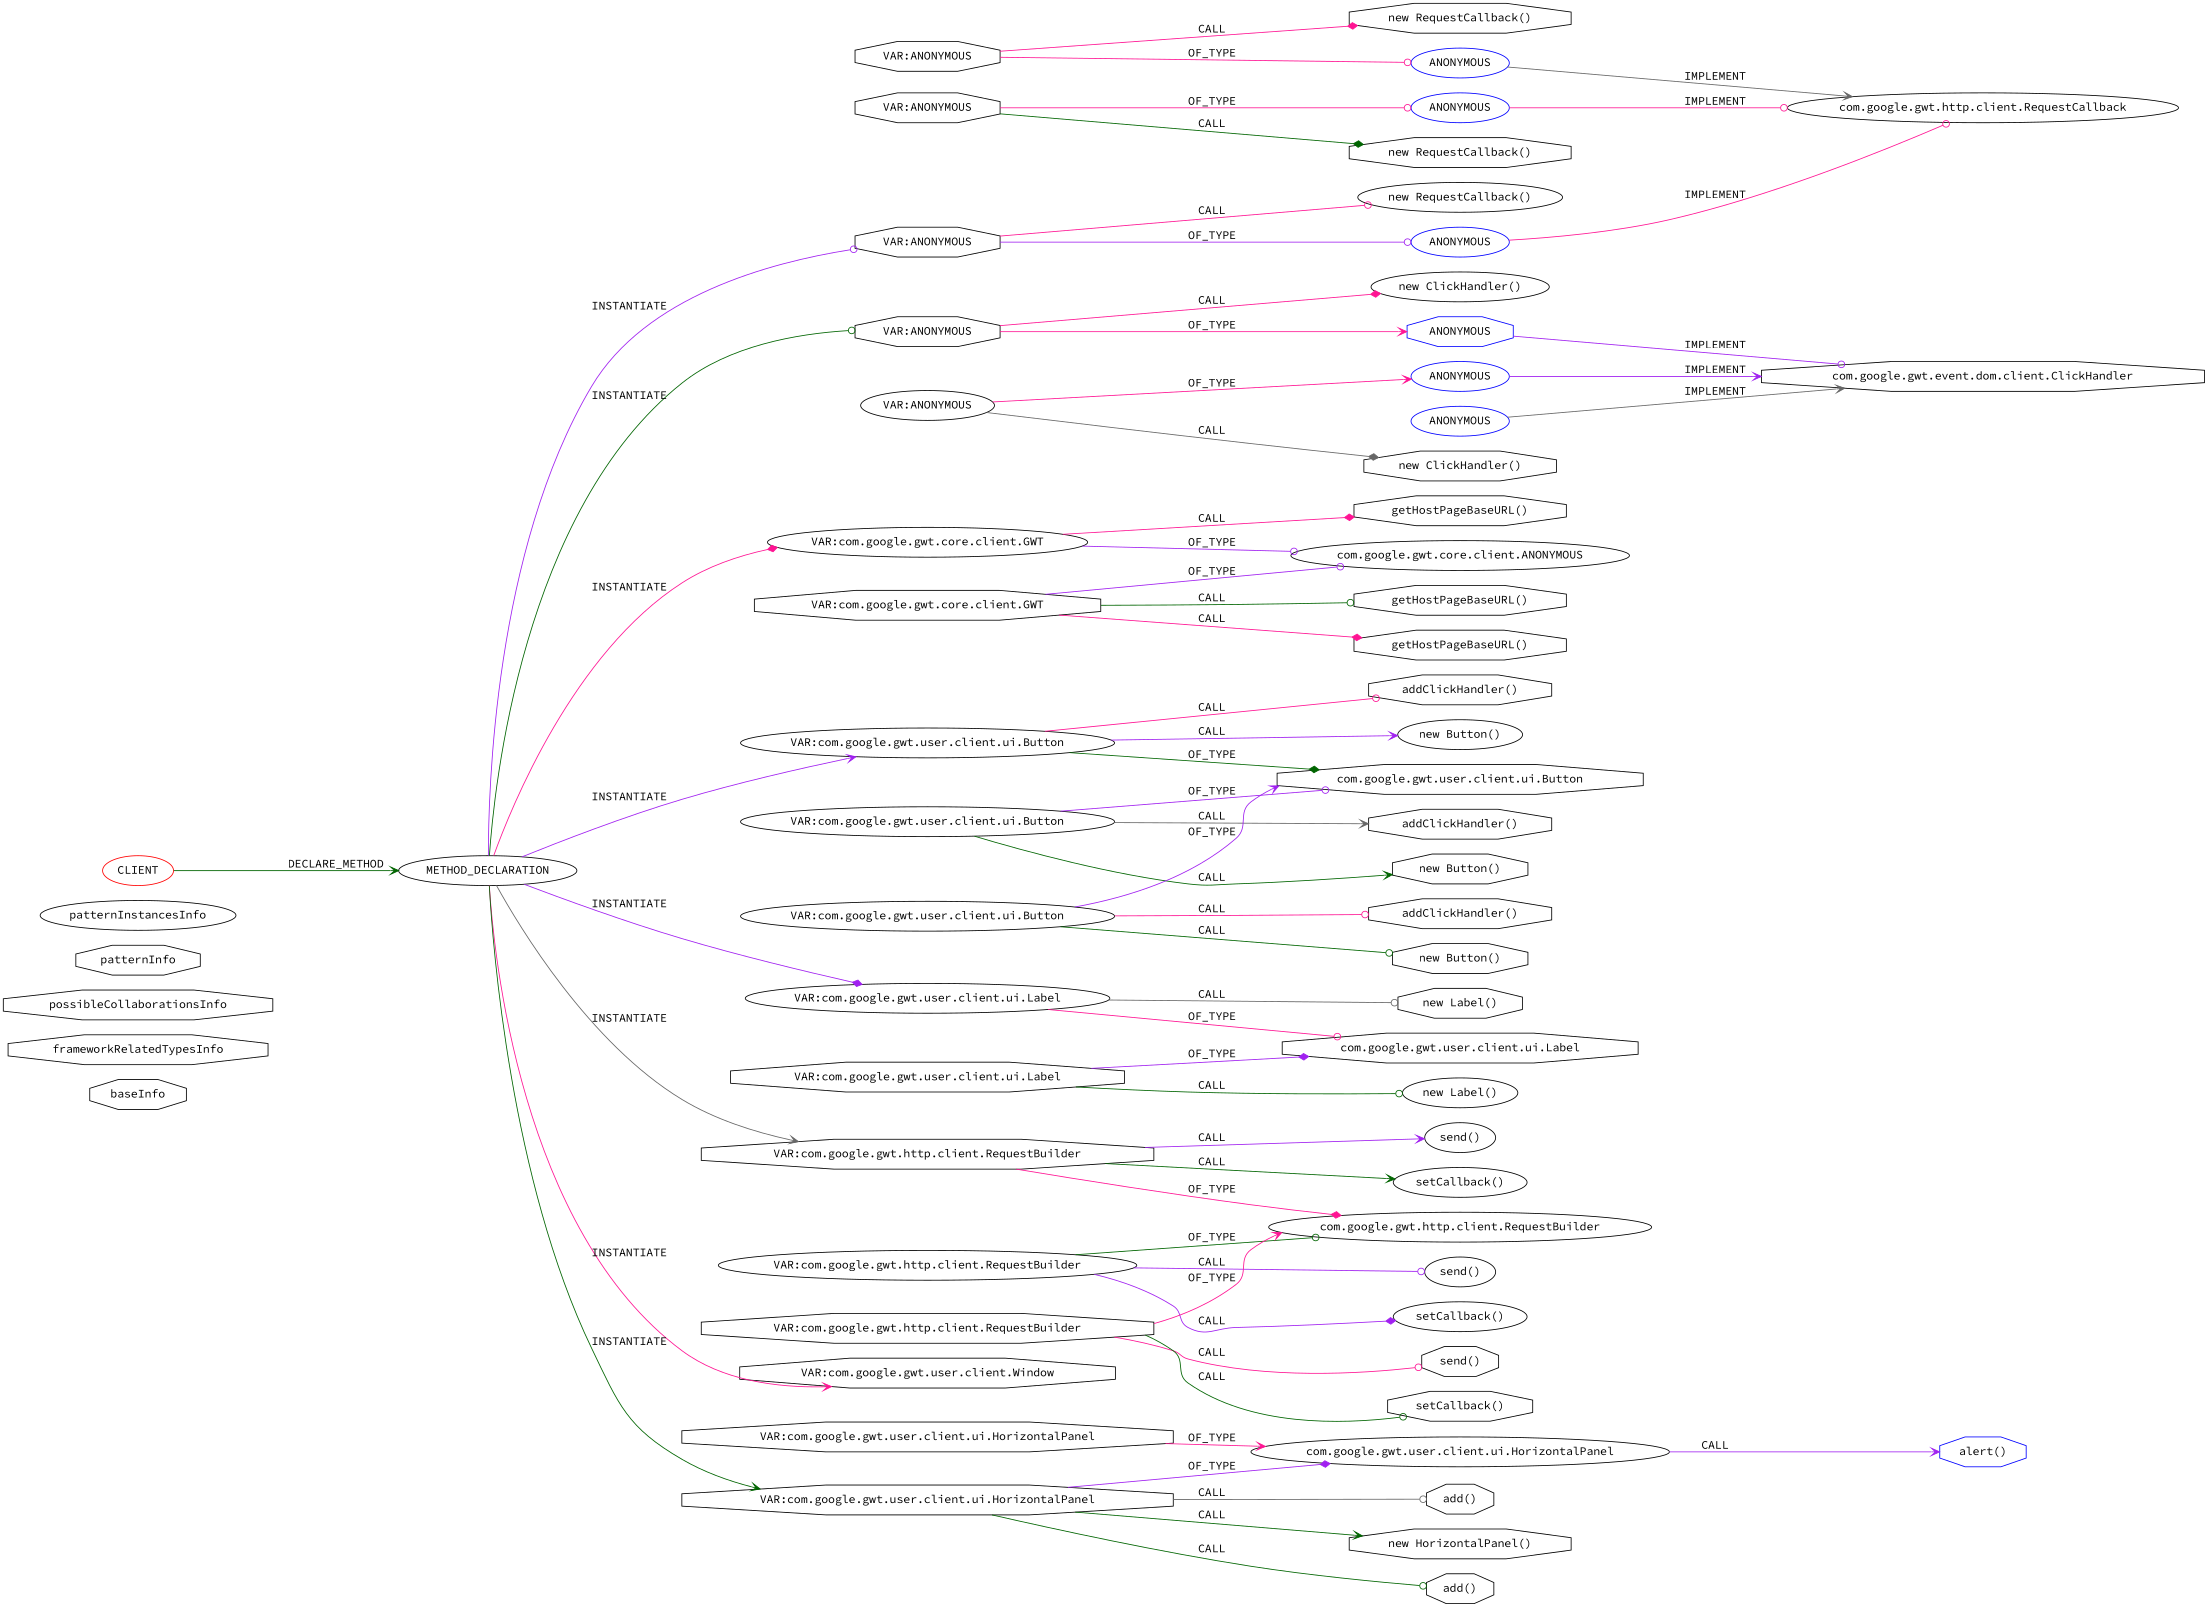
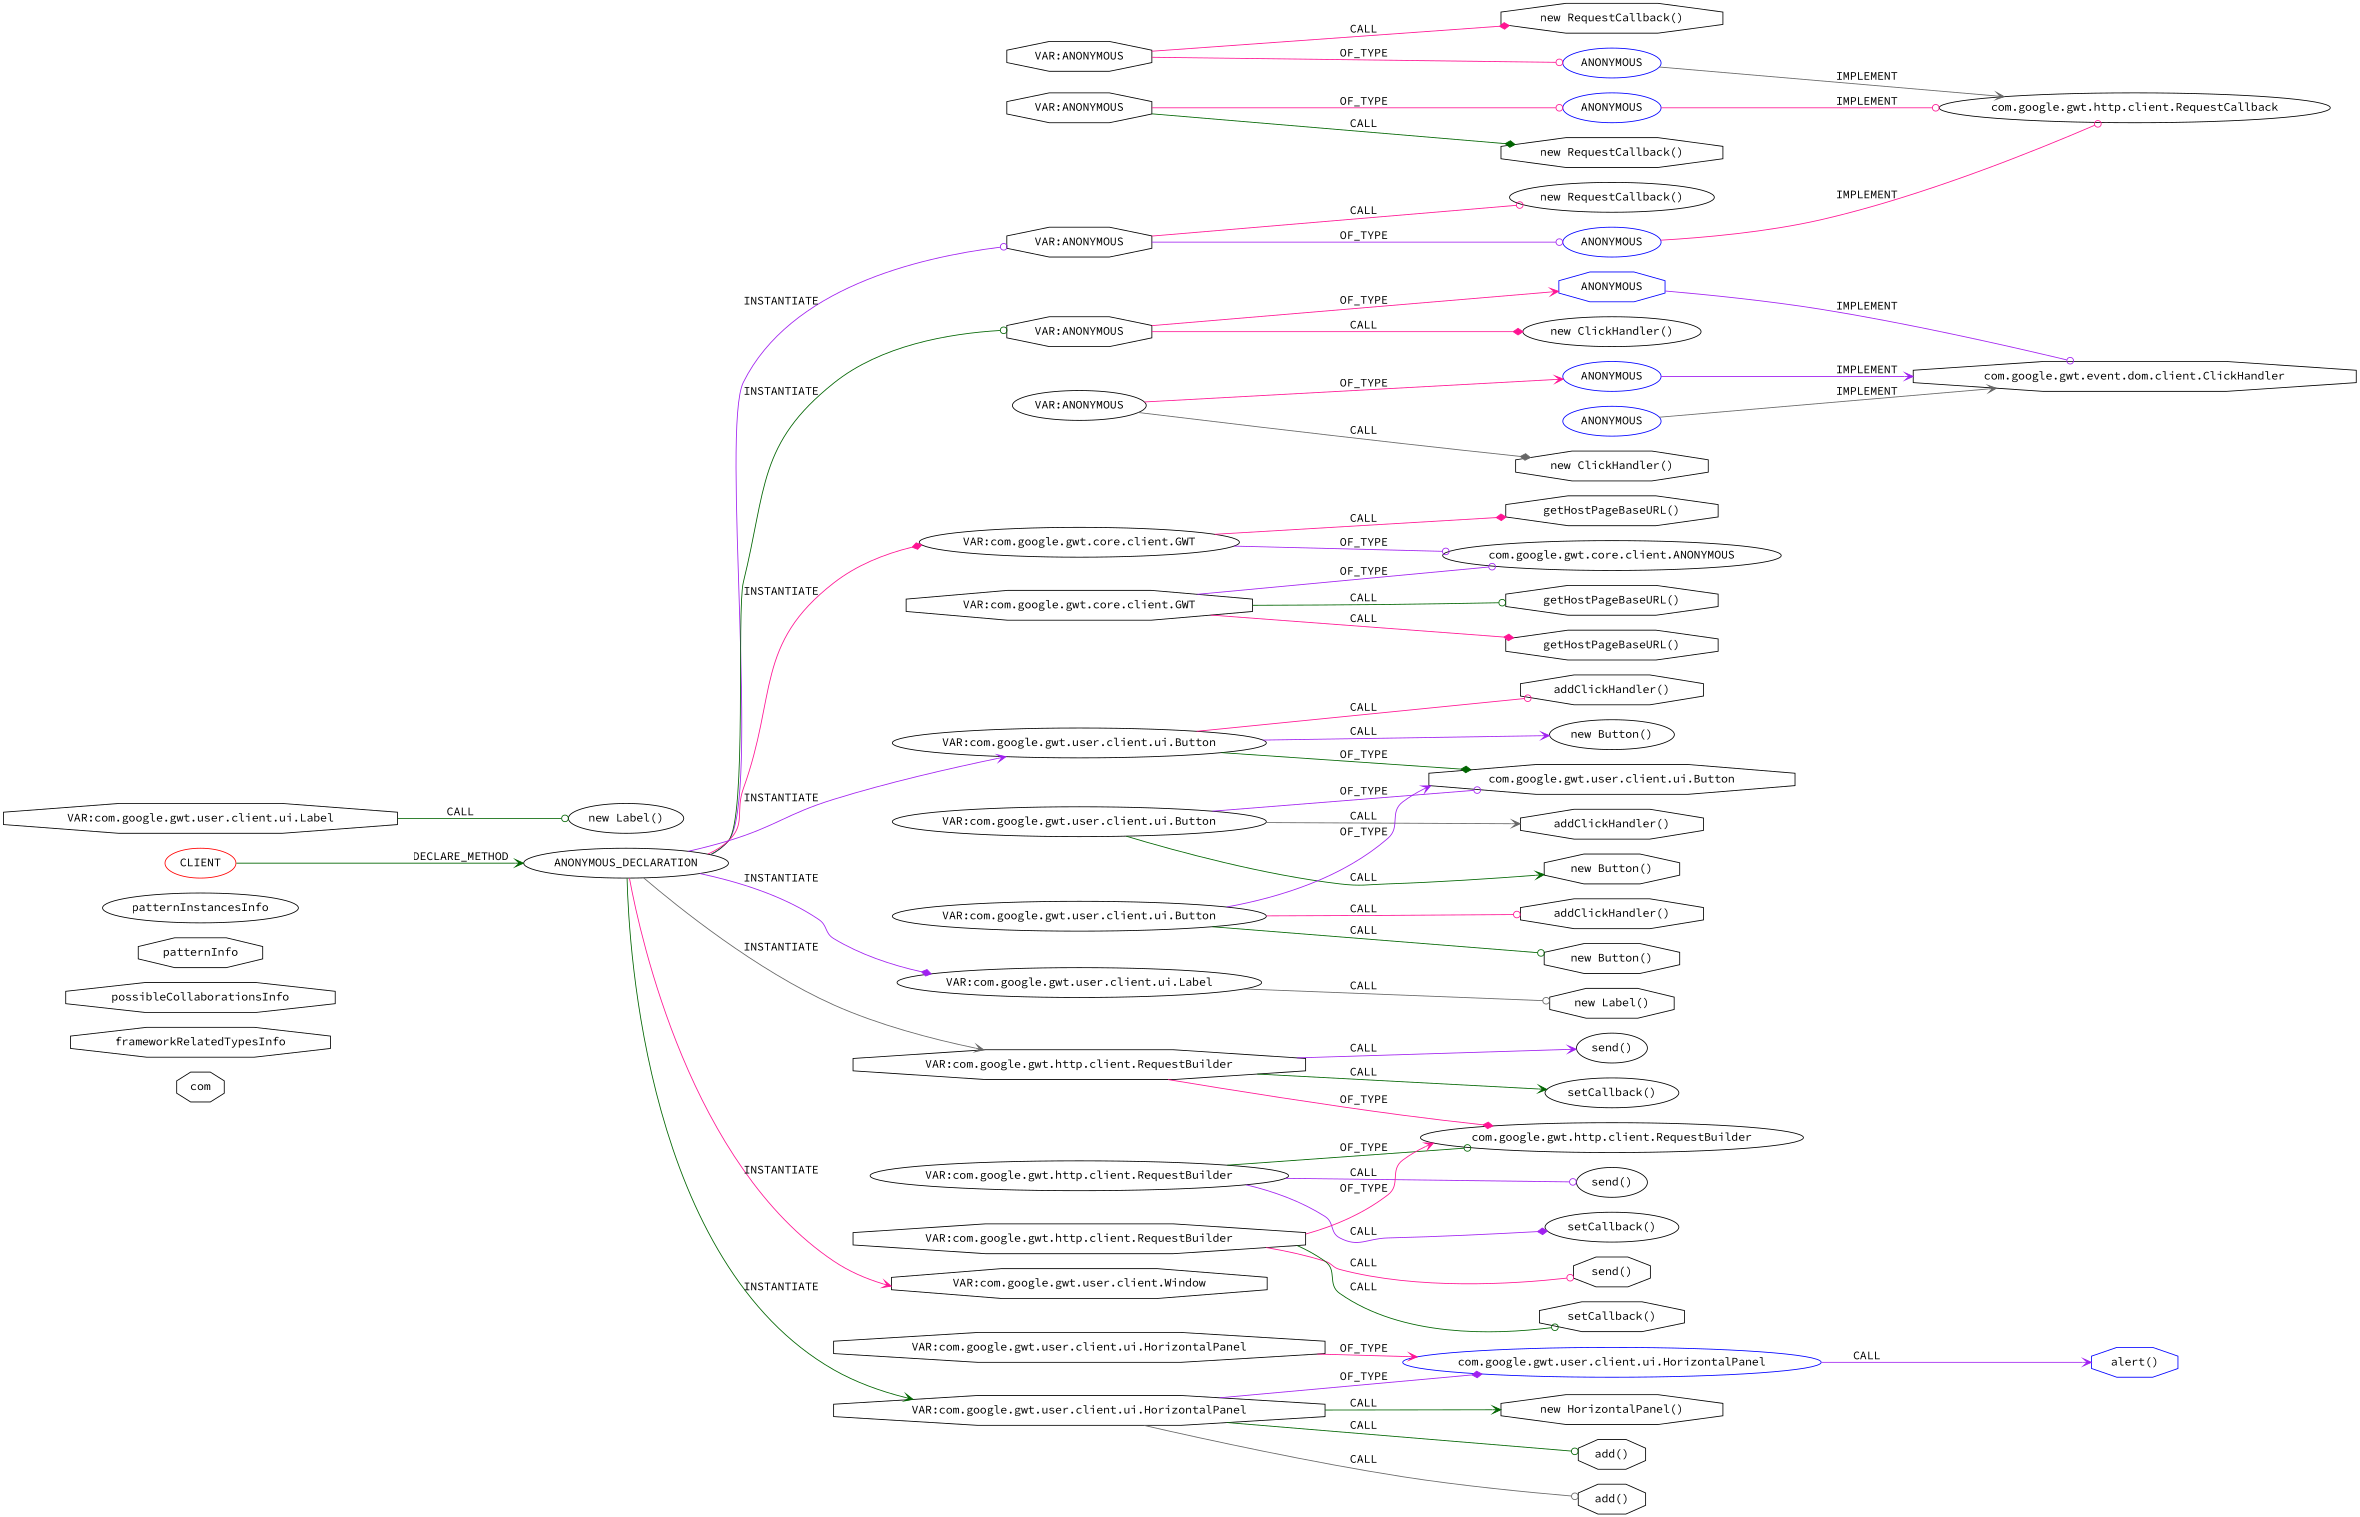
node "METHOD_DECLARATION": label "METHOD_DECLARATION" -> "ANONYMOUS_DECLARATION"
node "com.google.gwt.user.client.ui.Label": removed
node "baseInfo": label "baseInfo" -> "com"
node "com.google.gwt.user.client.ui.HorizontalPanel": color black -> blue
